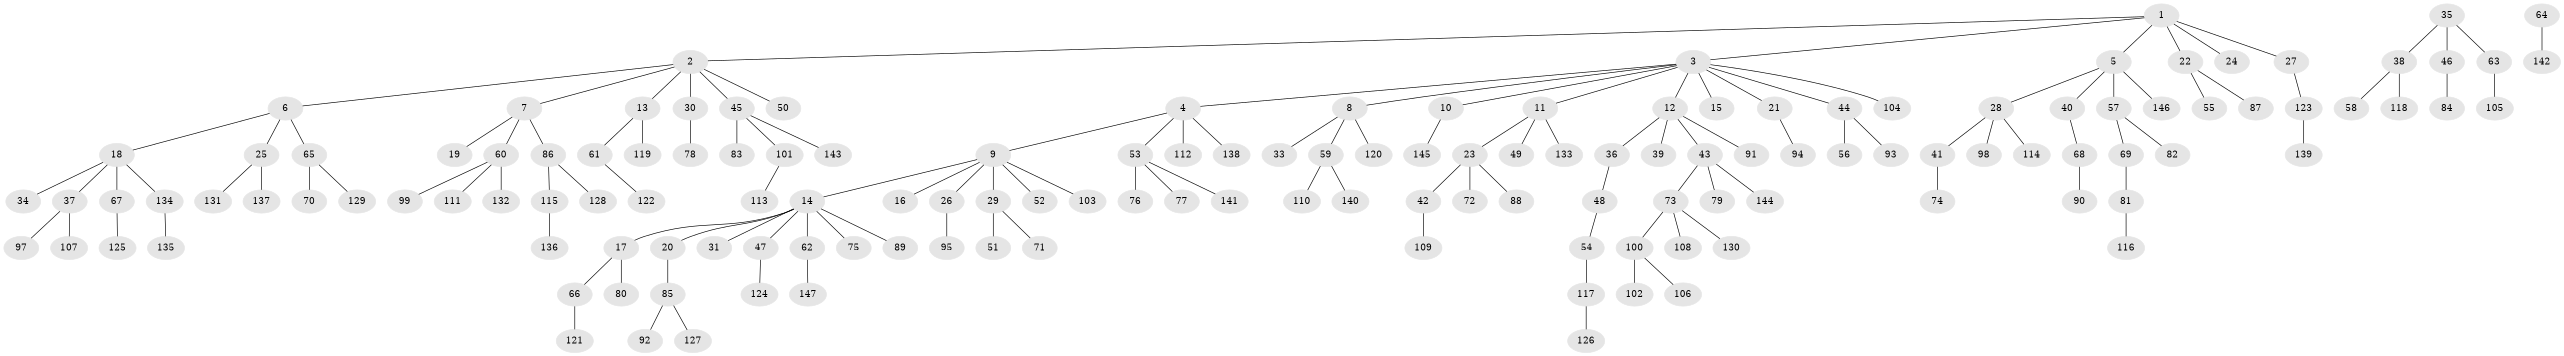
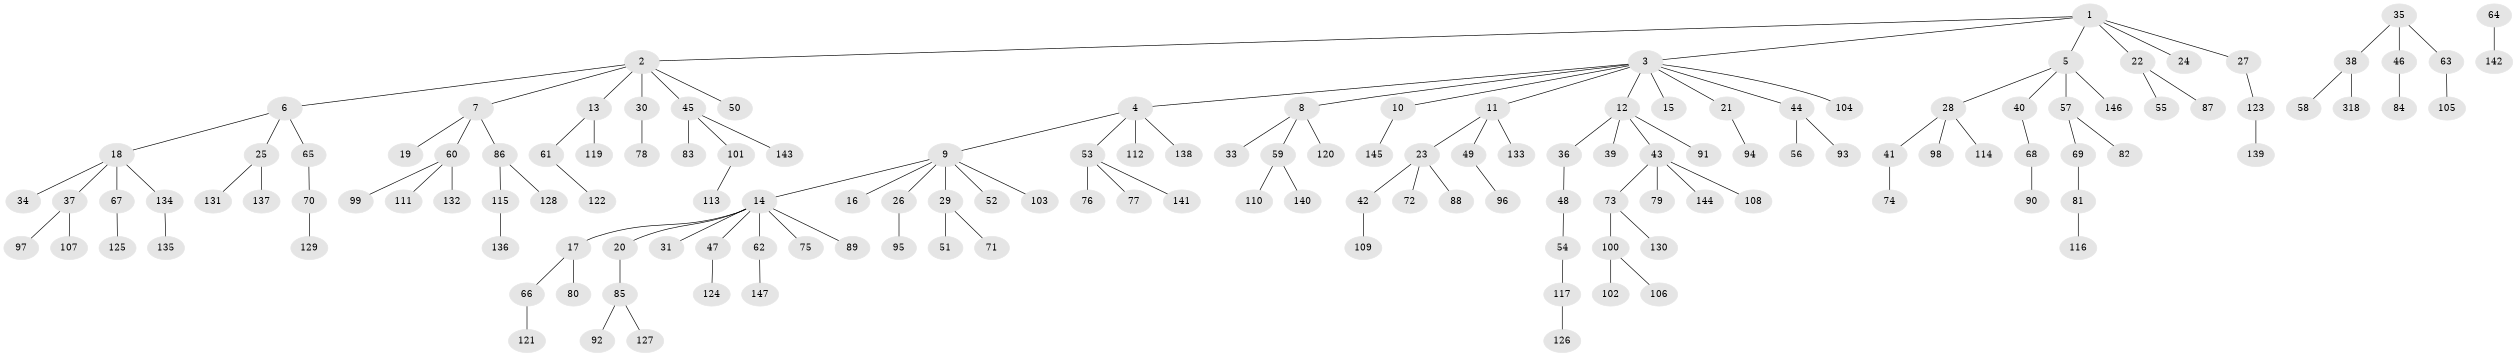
node "118": label "118" -> "318"
edge "65" -- "129": now "70" -- "129"
node "96": added
edge "73" -- "108": now "43" -- "108"
